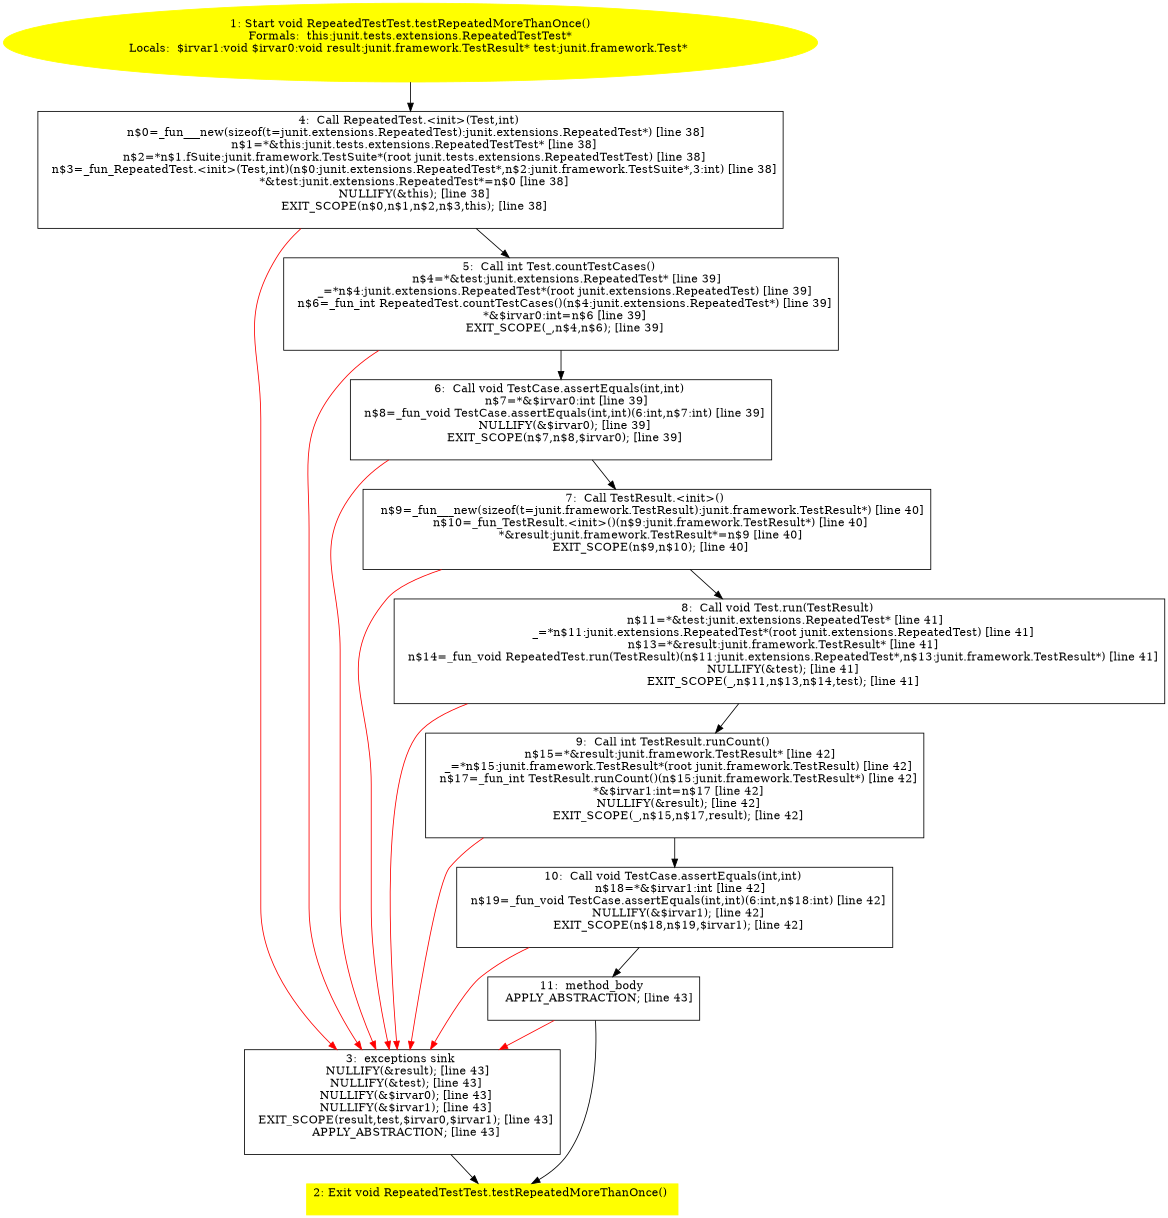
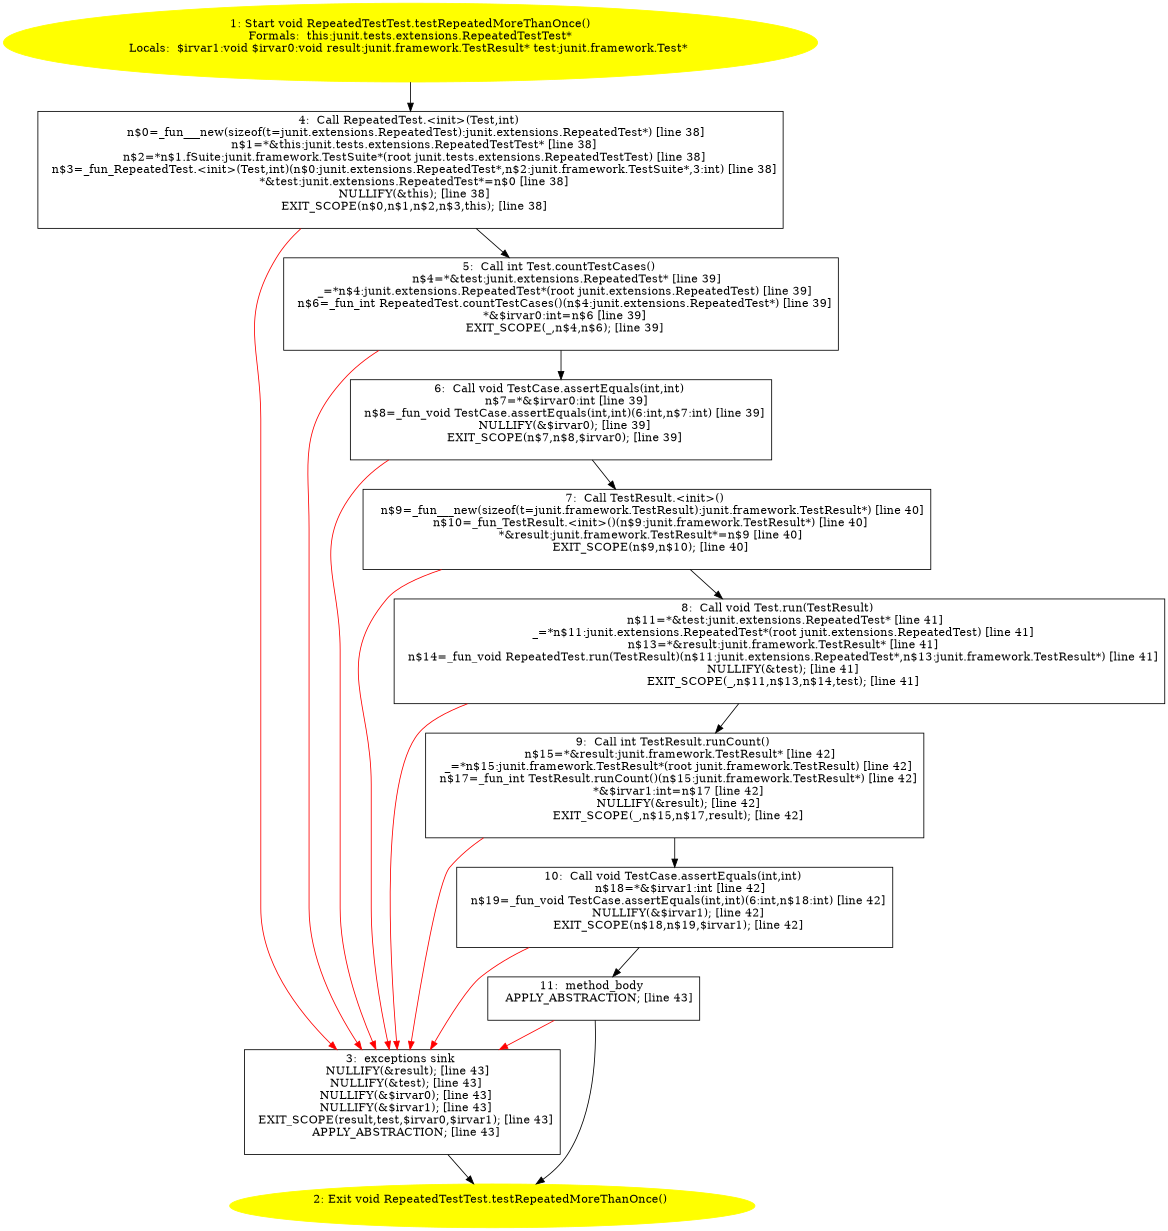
node "2: Exit void RepeatedTestTest.testRepeatedMoreThanOnce()": shape box -> ellipse
